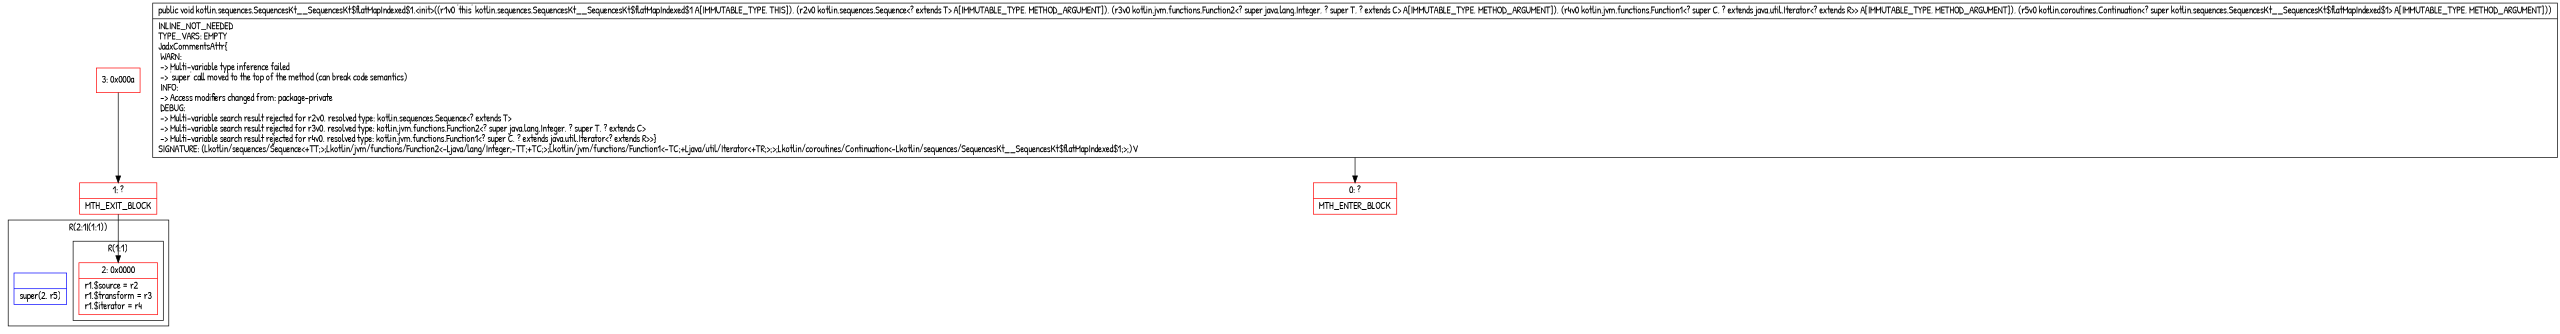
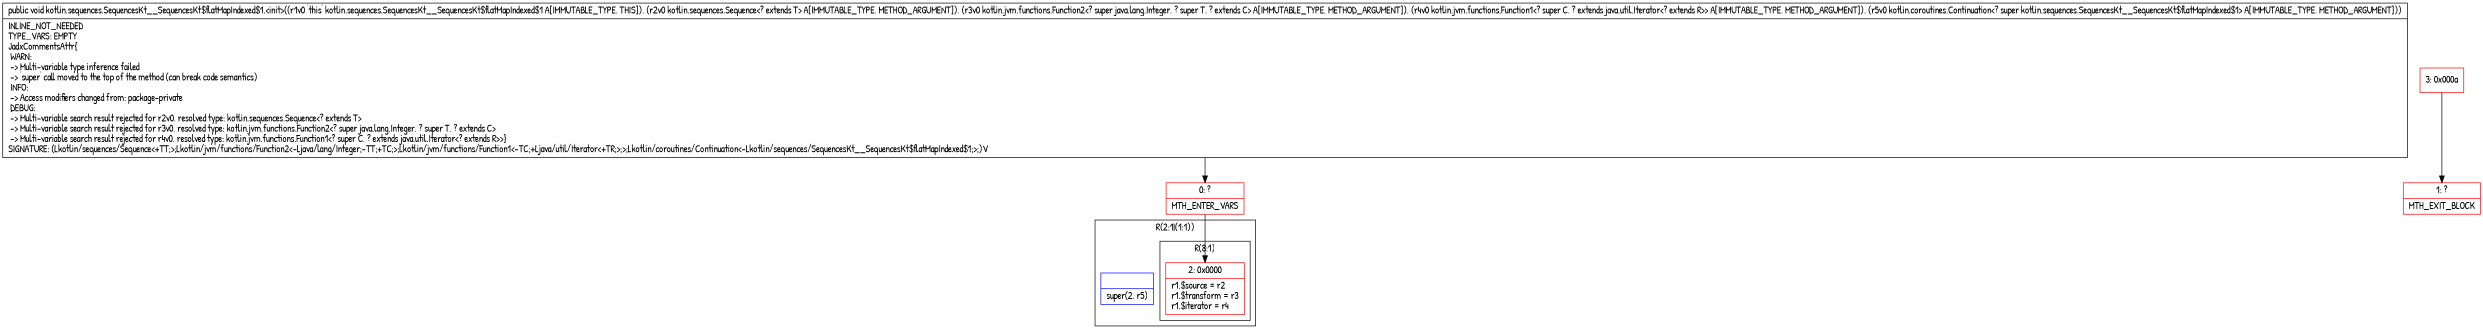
node "0: ?": text "MTH_ENTER_BLOCK" -> "MTH_ENTER_VARS"
edge "1: ?" -> "2: 0x0000": now "0: ?" -> "2: 0x0000"
cluster "R(1:1)": label "R(1:1)" -> "R(8:1)"
